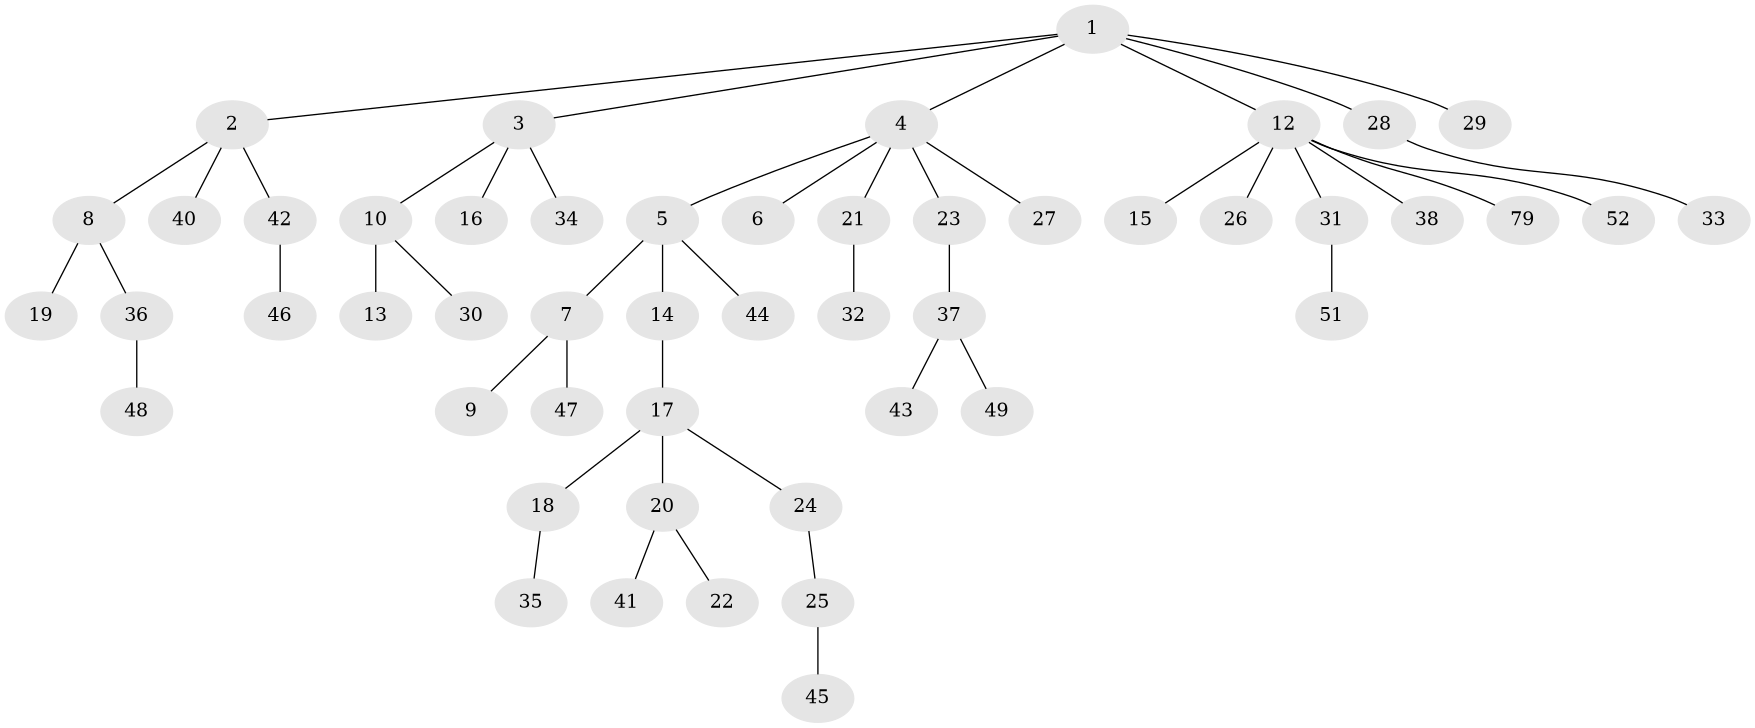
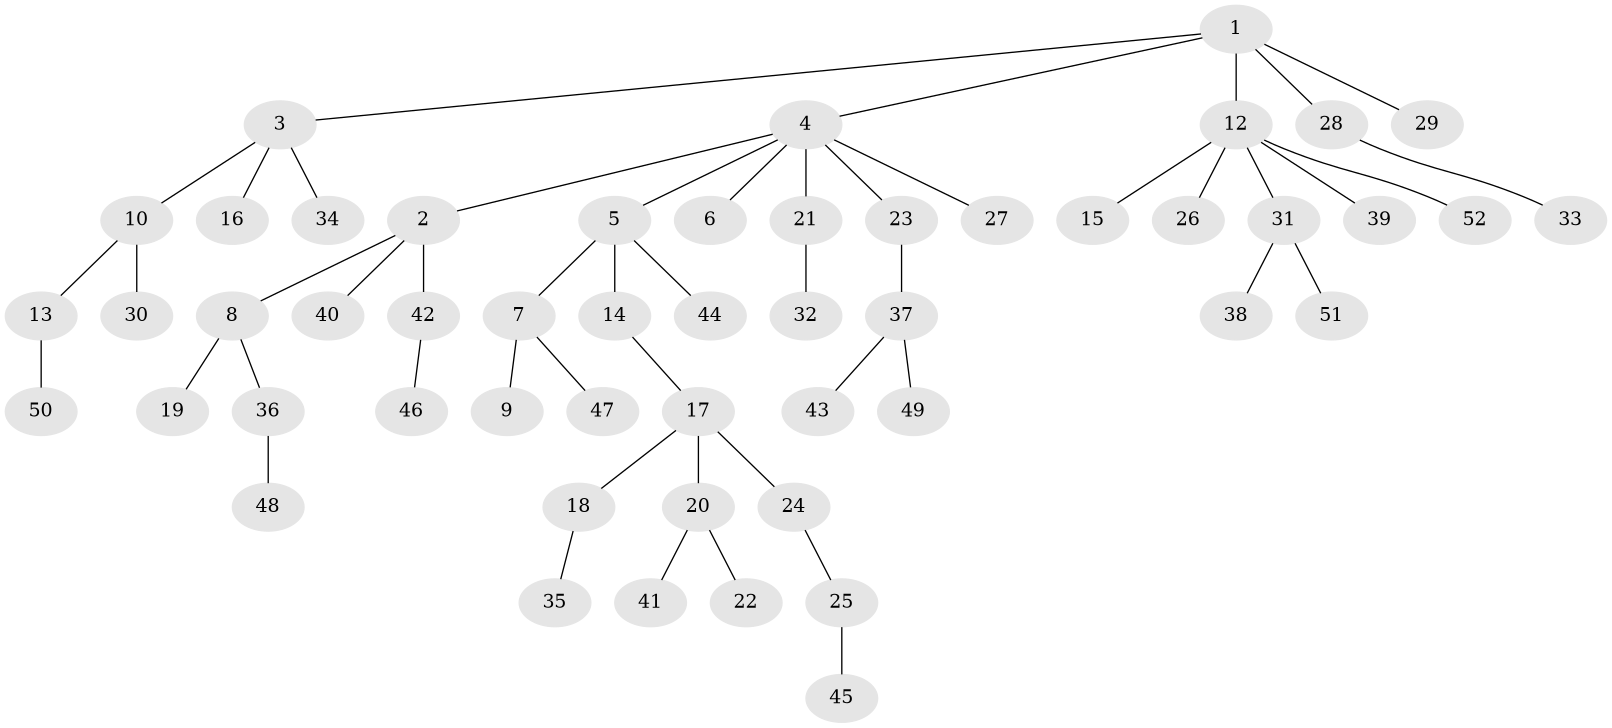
edge "1" -- "2": now "4" -- "2"
edge "12" -- "38": now "31" -- "38"
node "79": label "79" -> "39"
node "50": added
